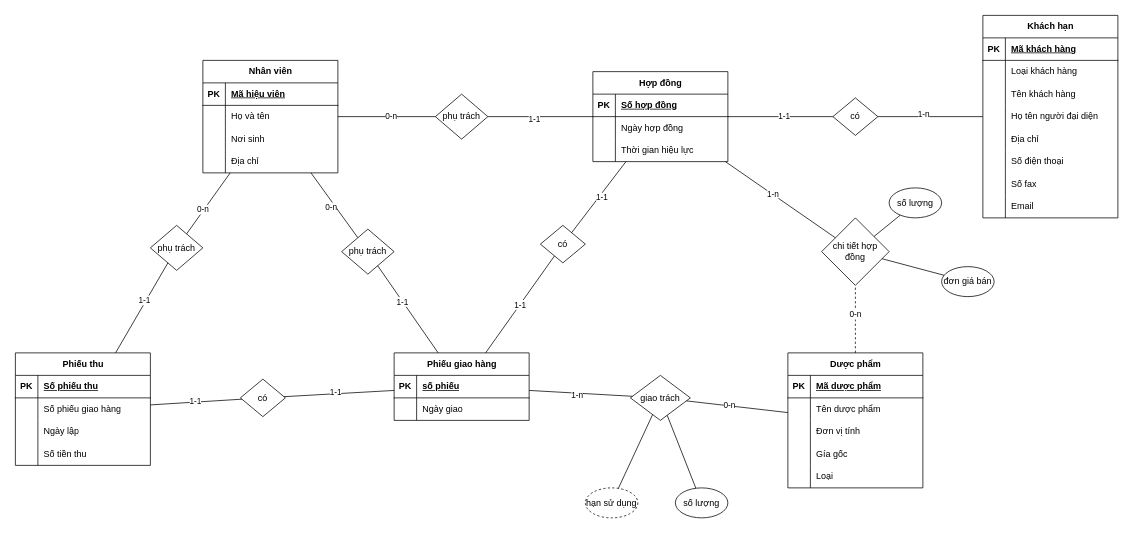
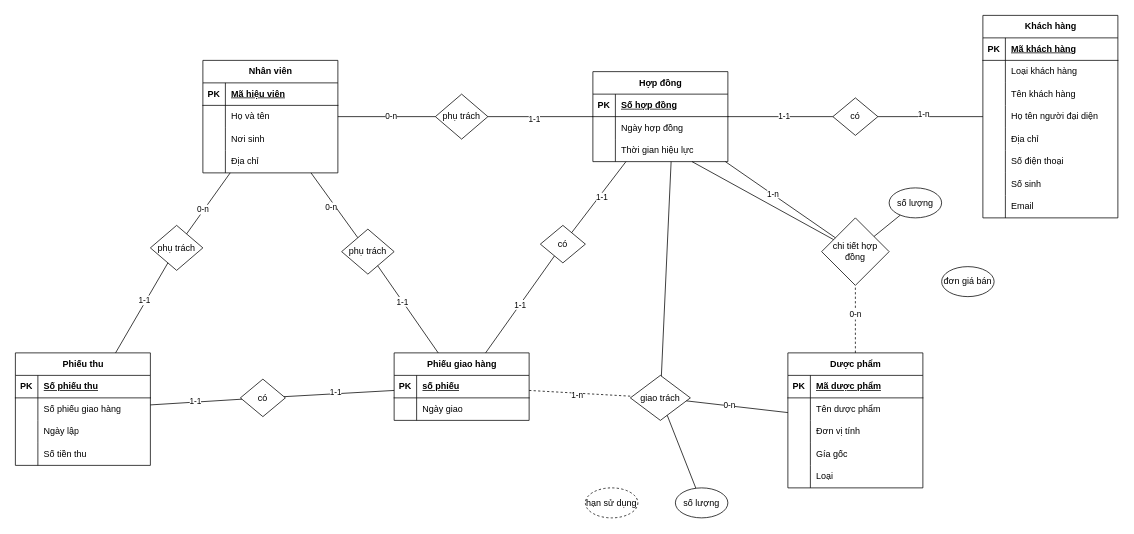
node "Khách hạn": label "Khách hạn" -> "Khách hàng"
node "Số fax": label "Số fax" -> "Số sinh"
edge "chi tiết hợp đồng" -- "đơn giá bán": now "chi tiết hợp đồng" -- "Thời gian hiệu lực"
edge "Phiếu giao hàng" -- "giao trách": style solid -> dashed
edge "giao trách" -- "hạn sử dụng": now "giao trách" -- "Thời gian hiệu lực"
